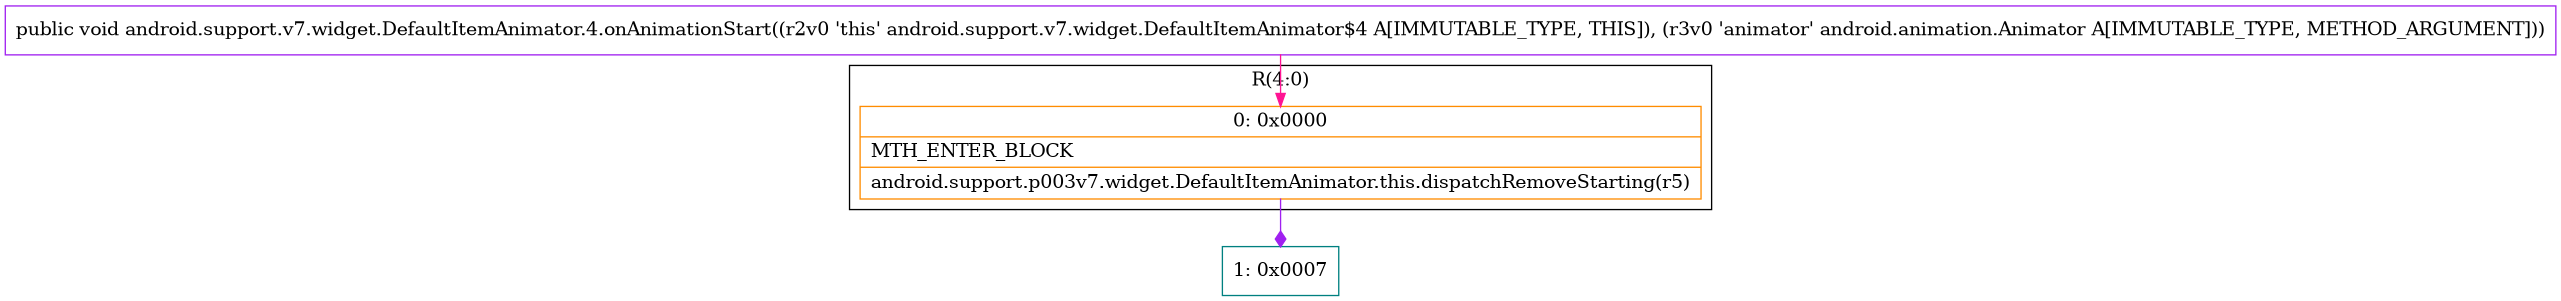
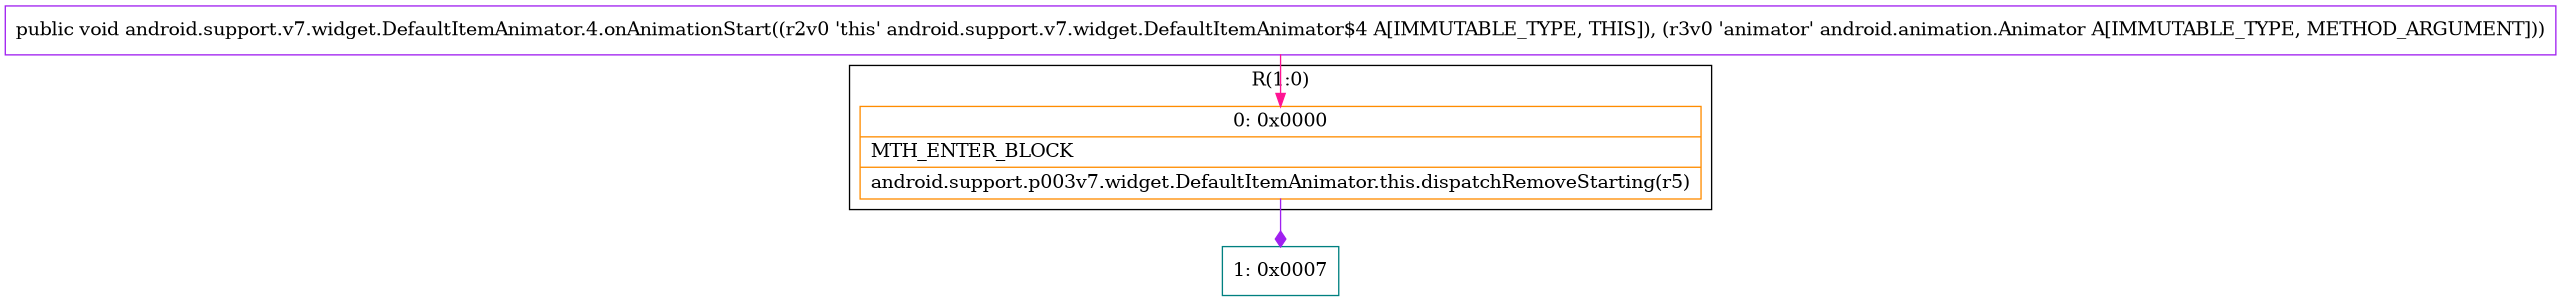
cluster "R(4:0)": label "R(4:0)" -> "R(1:0)"
